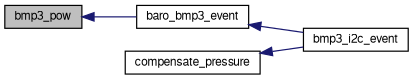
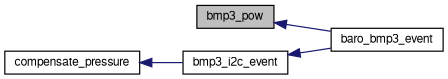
edge "bmp3_i2c_event" -> "baro_bmp3_event": reversed
